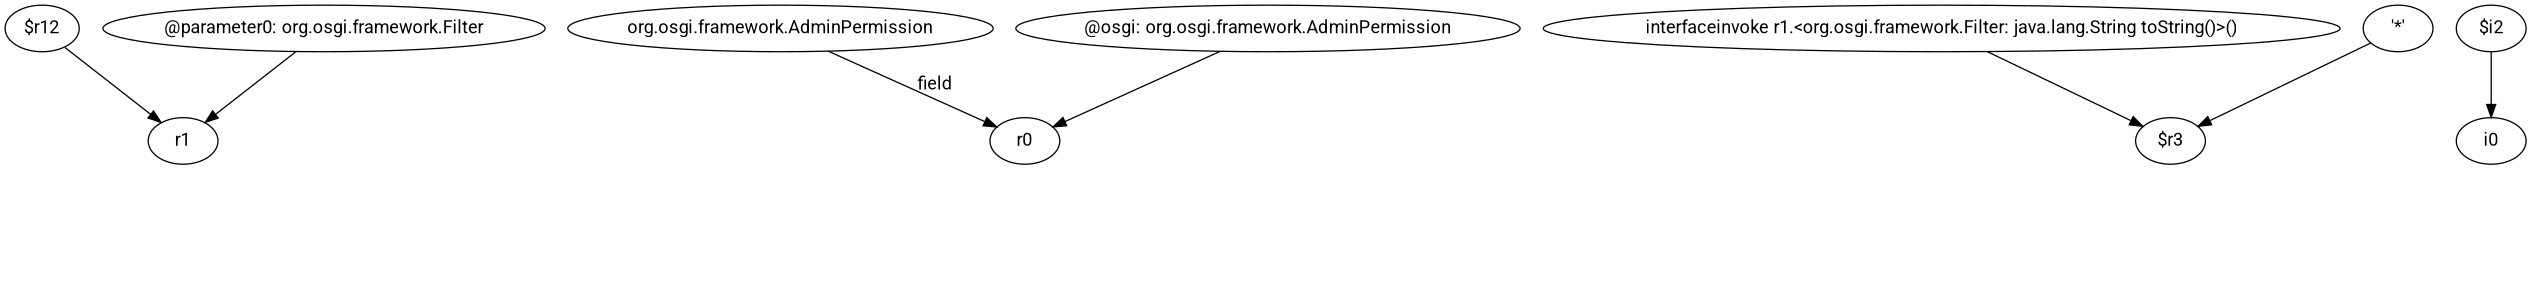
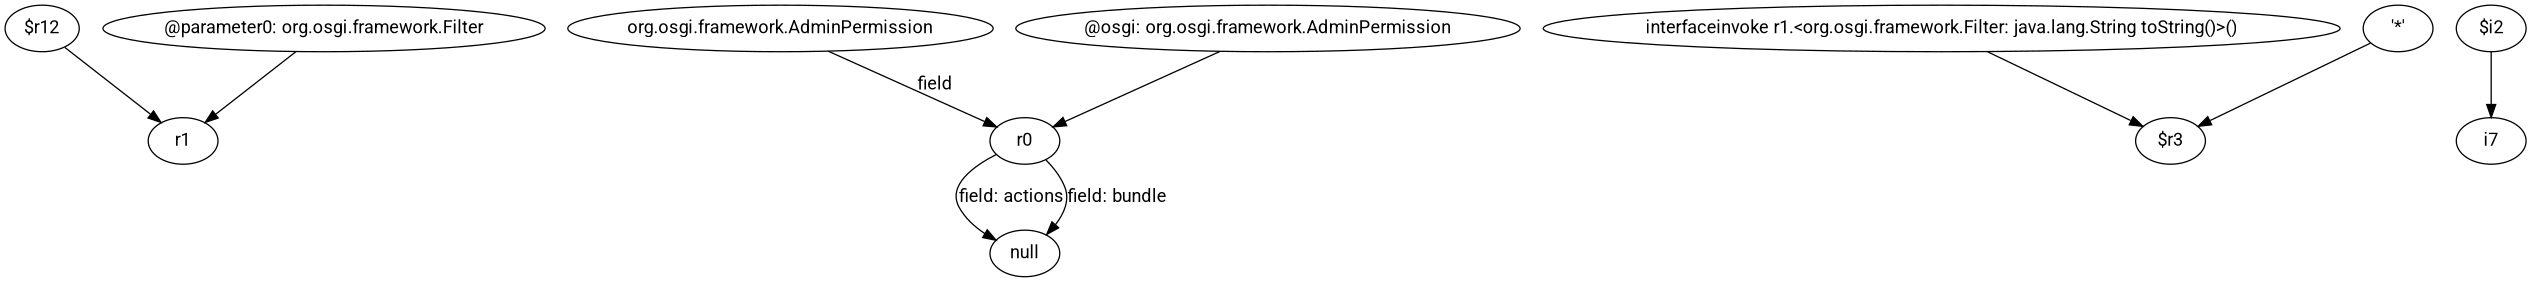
node "i0": label "i0" -> "i7"
node "null": added
